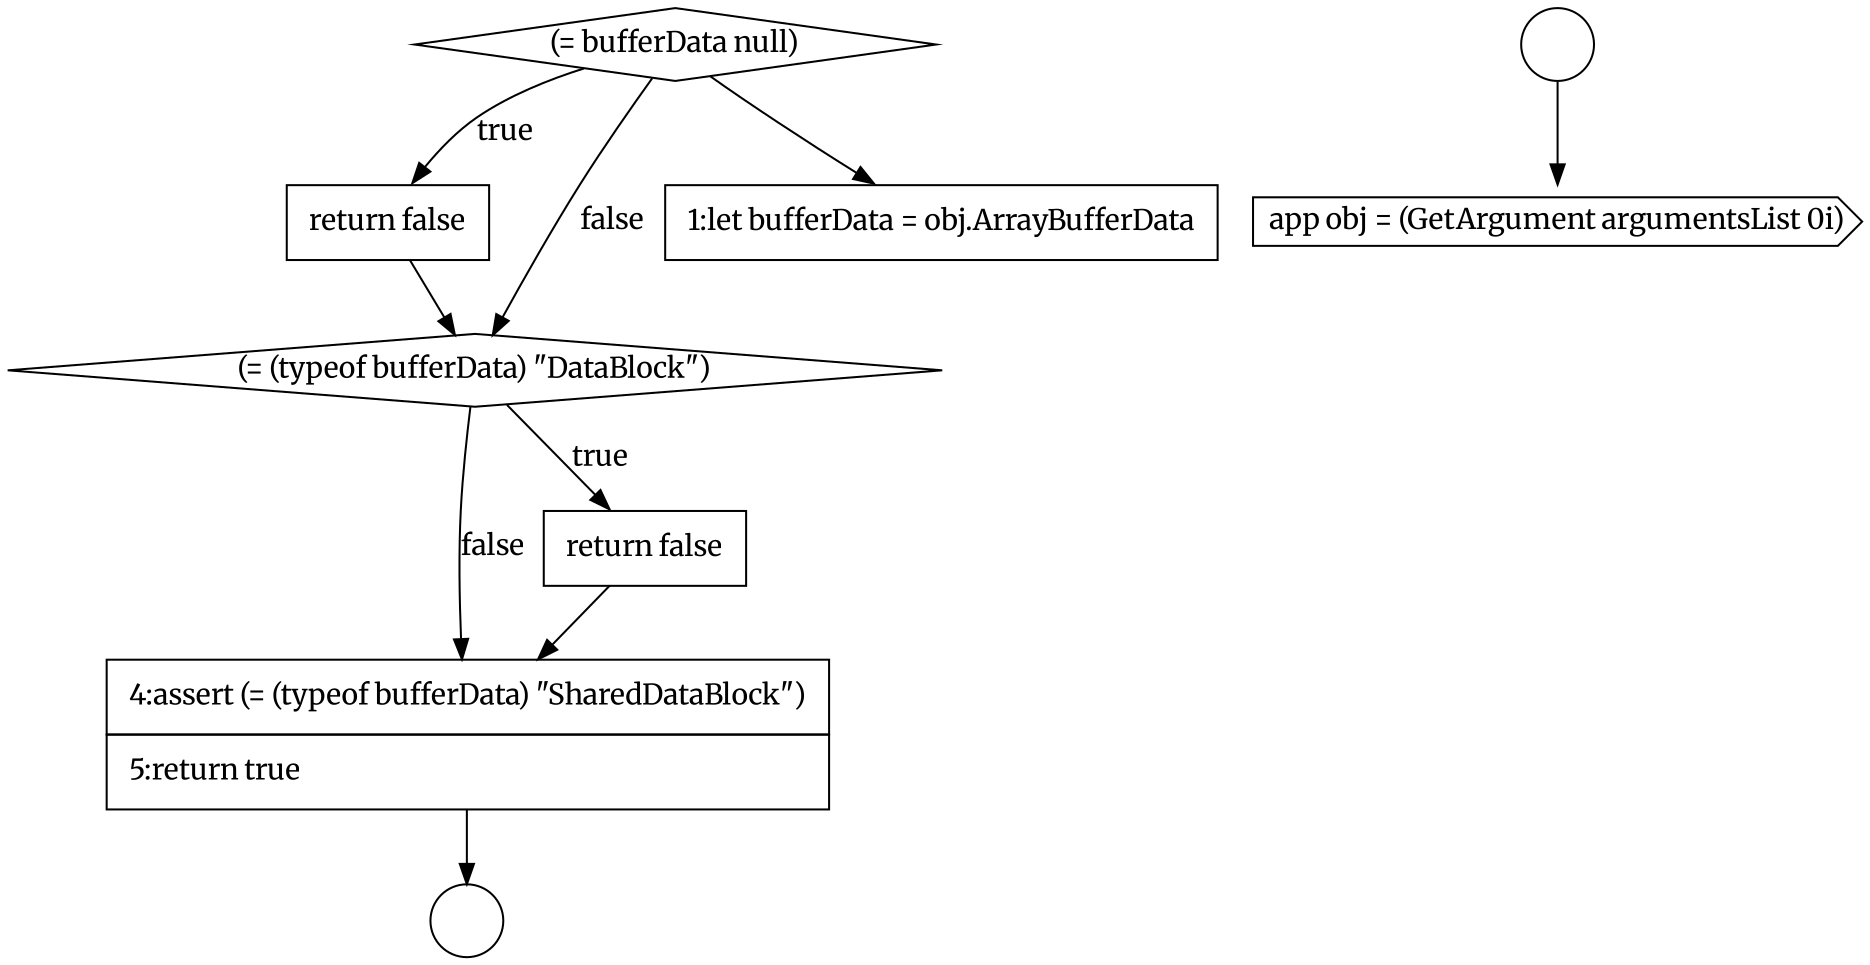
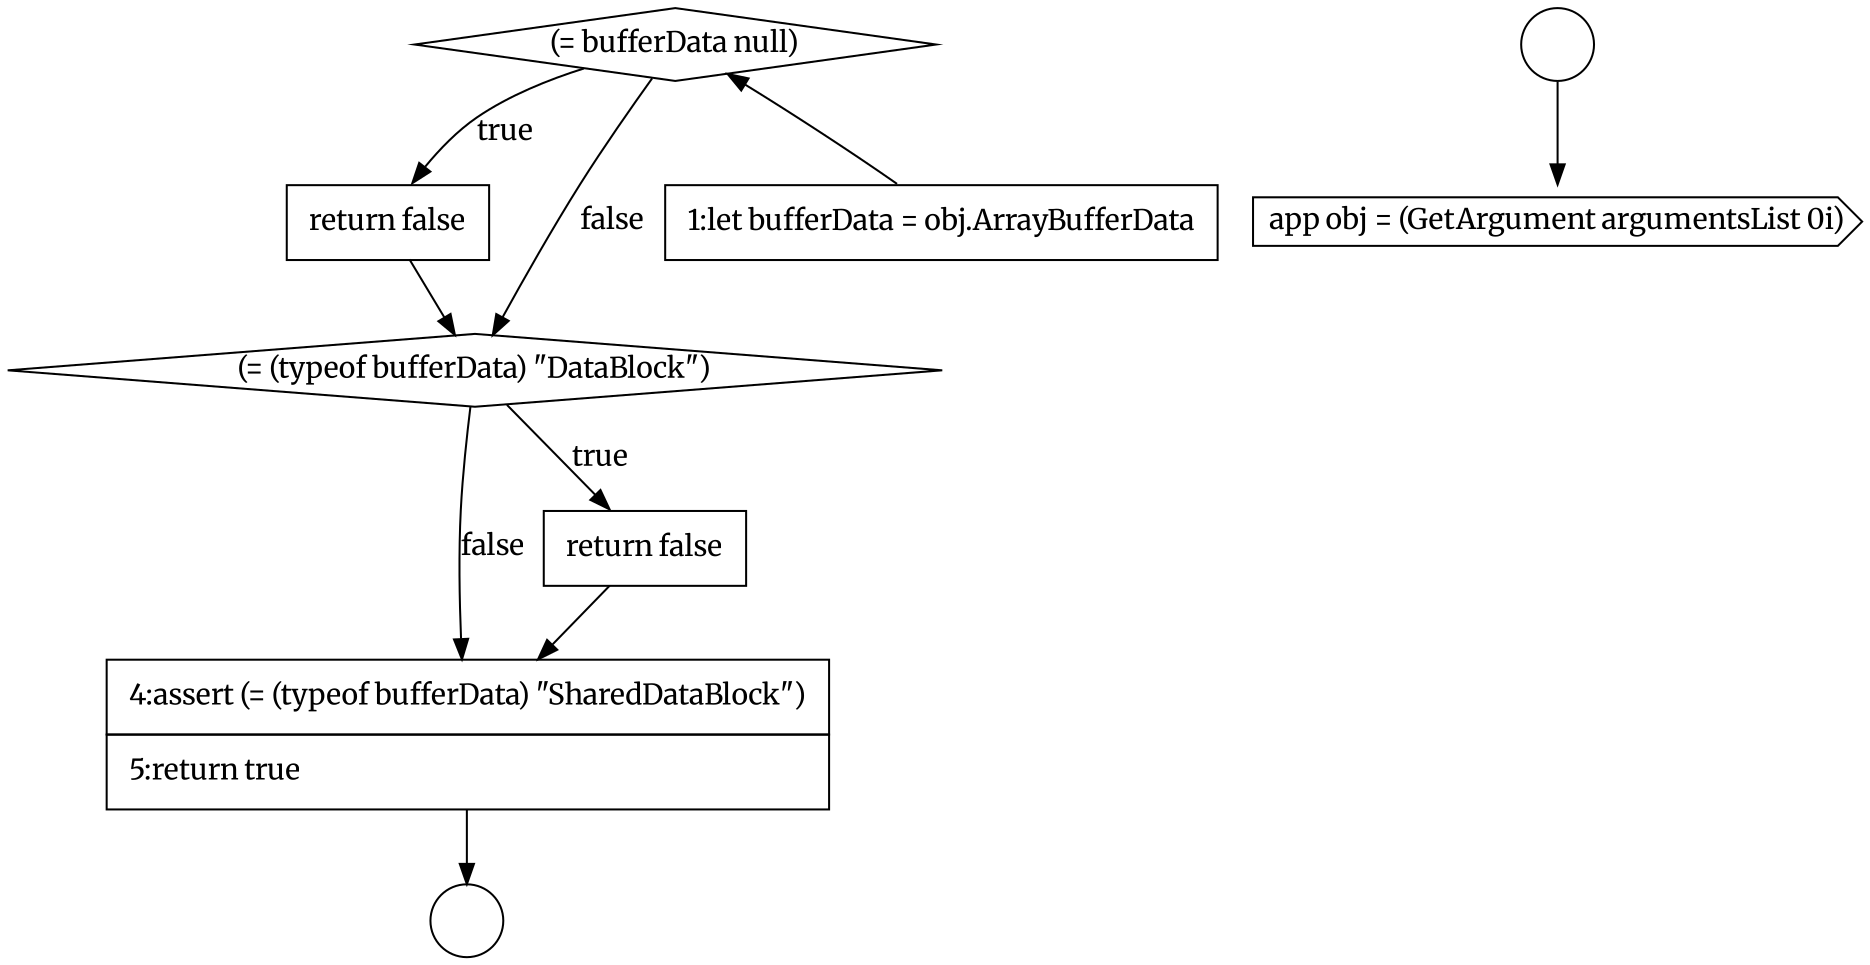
edge "(= bufferData null)" -> "1:let bufferData = obj.ArrayBufferData": reversed
